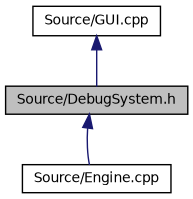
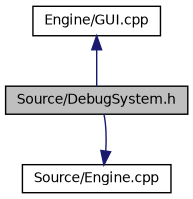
node "Source/GUI.cpp": label "Source/GUI.cpp" -> "Engine/GUI.cpp"
edge "Source/Engine.cpp" -> "Source/DebugSystem.h": reversed
